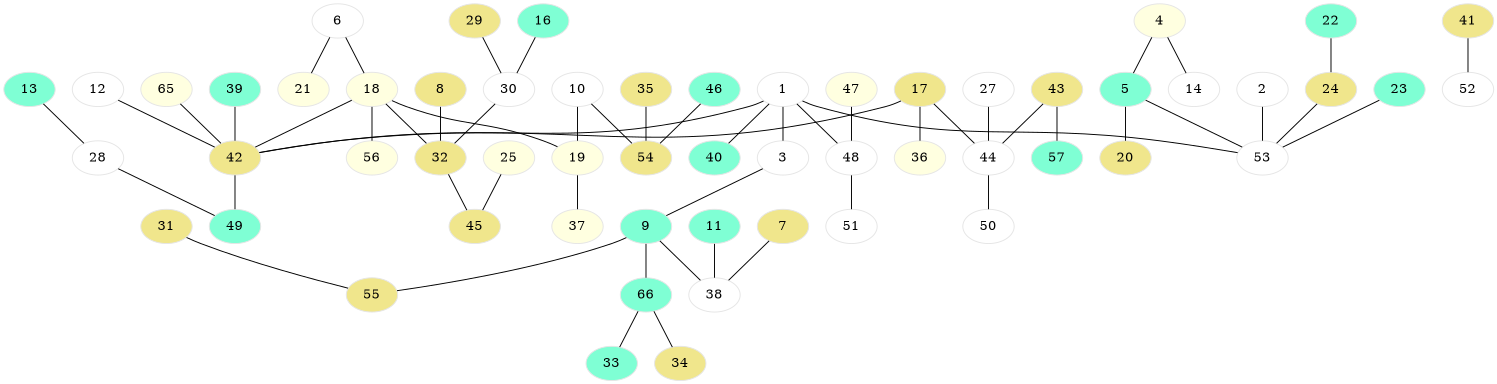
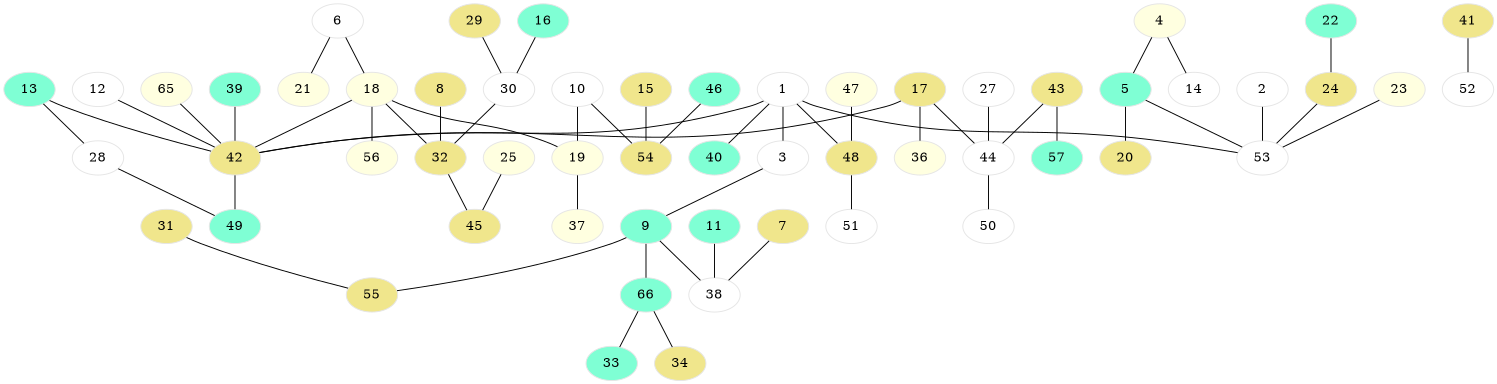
node "35": label "35" -> "15"
node "23": fillcolor aquamarine -> lightyellow
edge "13" -- "42": added
node "48": fillcolor white -> khaki
